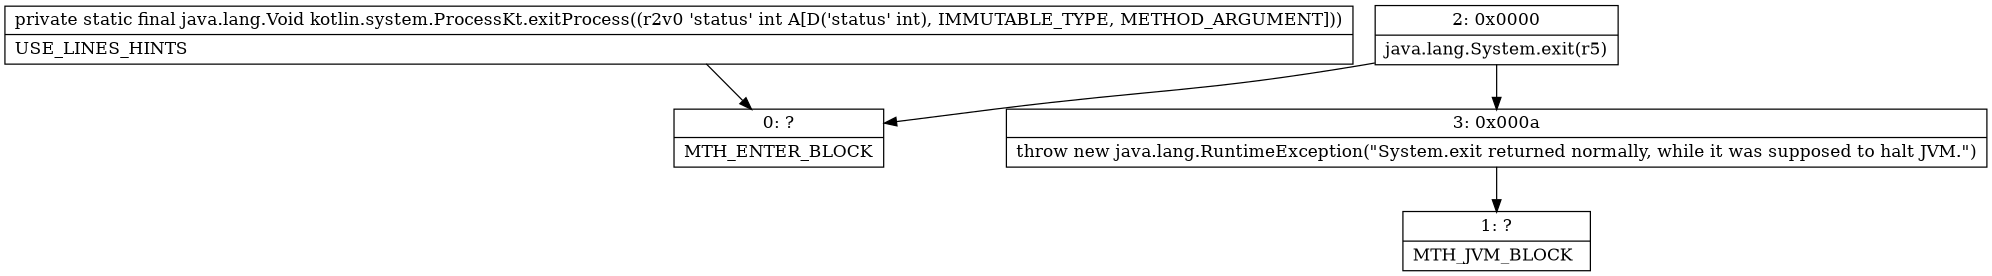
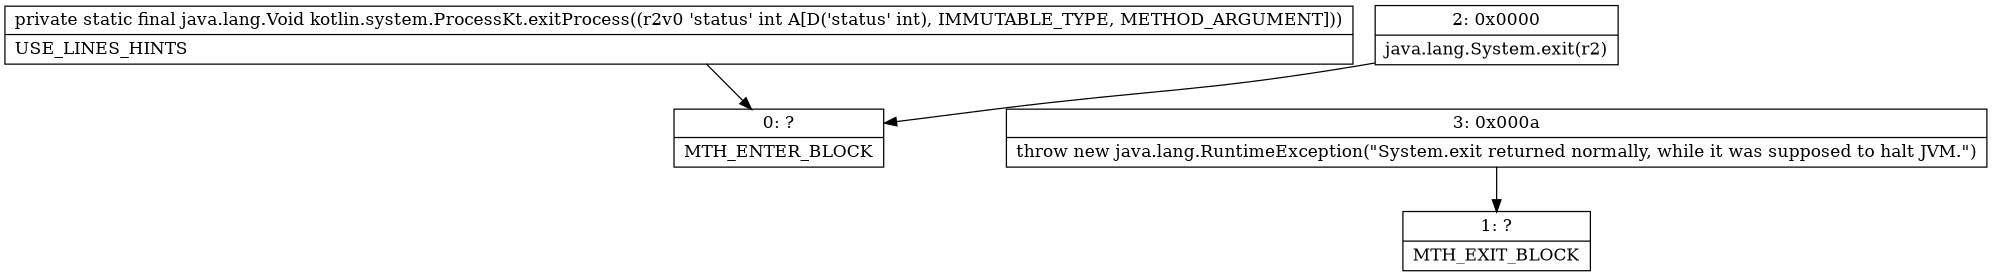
node "2: 0x0000": text "java.lang.System.exit(r5)" -> "java.lang.System.exit(r2)"
edge "2: 0x0000" -> "3: 0x000a": removed
node "1: ?": text "MTH_JVM_BLOCK" -> "MTH_EXIT_BLOCK"
